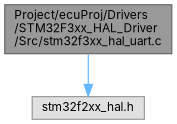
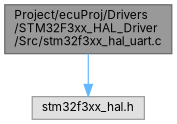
node "stm32f2xx_hal.h": label "stm32f2xx_hal.h" -> "stm32f3xx_hal.h"
